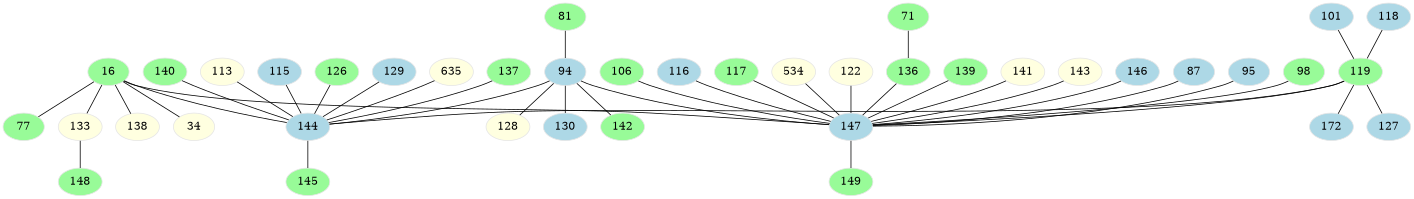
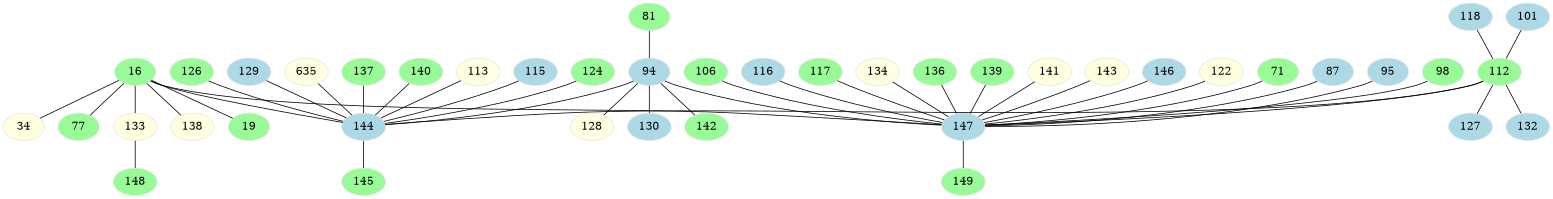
edge "71" -- "136": now "71" -- "147"
node "124": added
node "534": label "534" -> "134"
node "119": label "119" -> "112"
node "19": added
node "172": label "172" -> "132"
